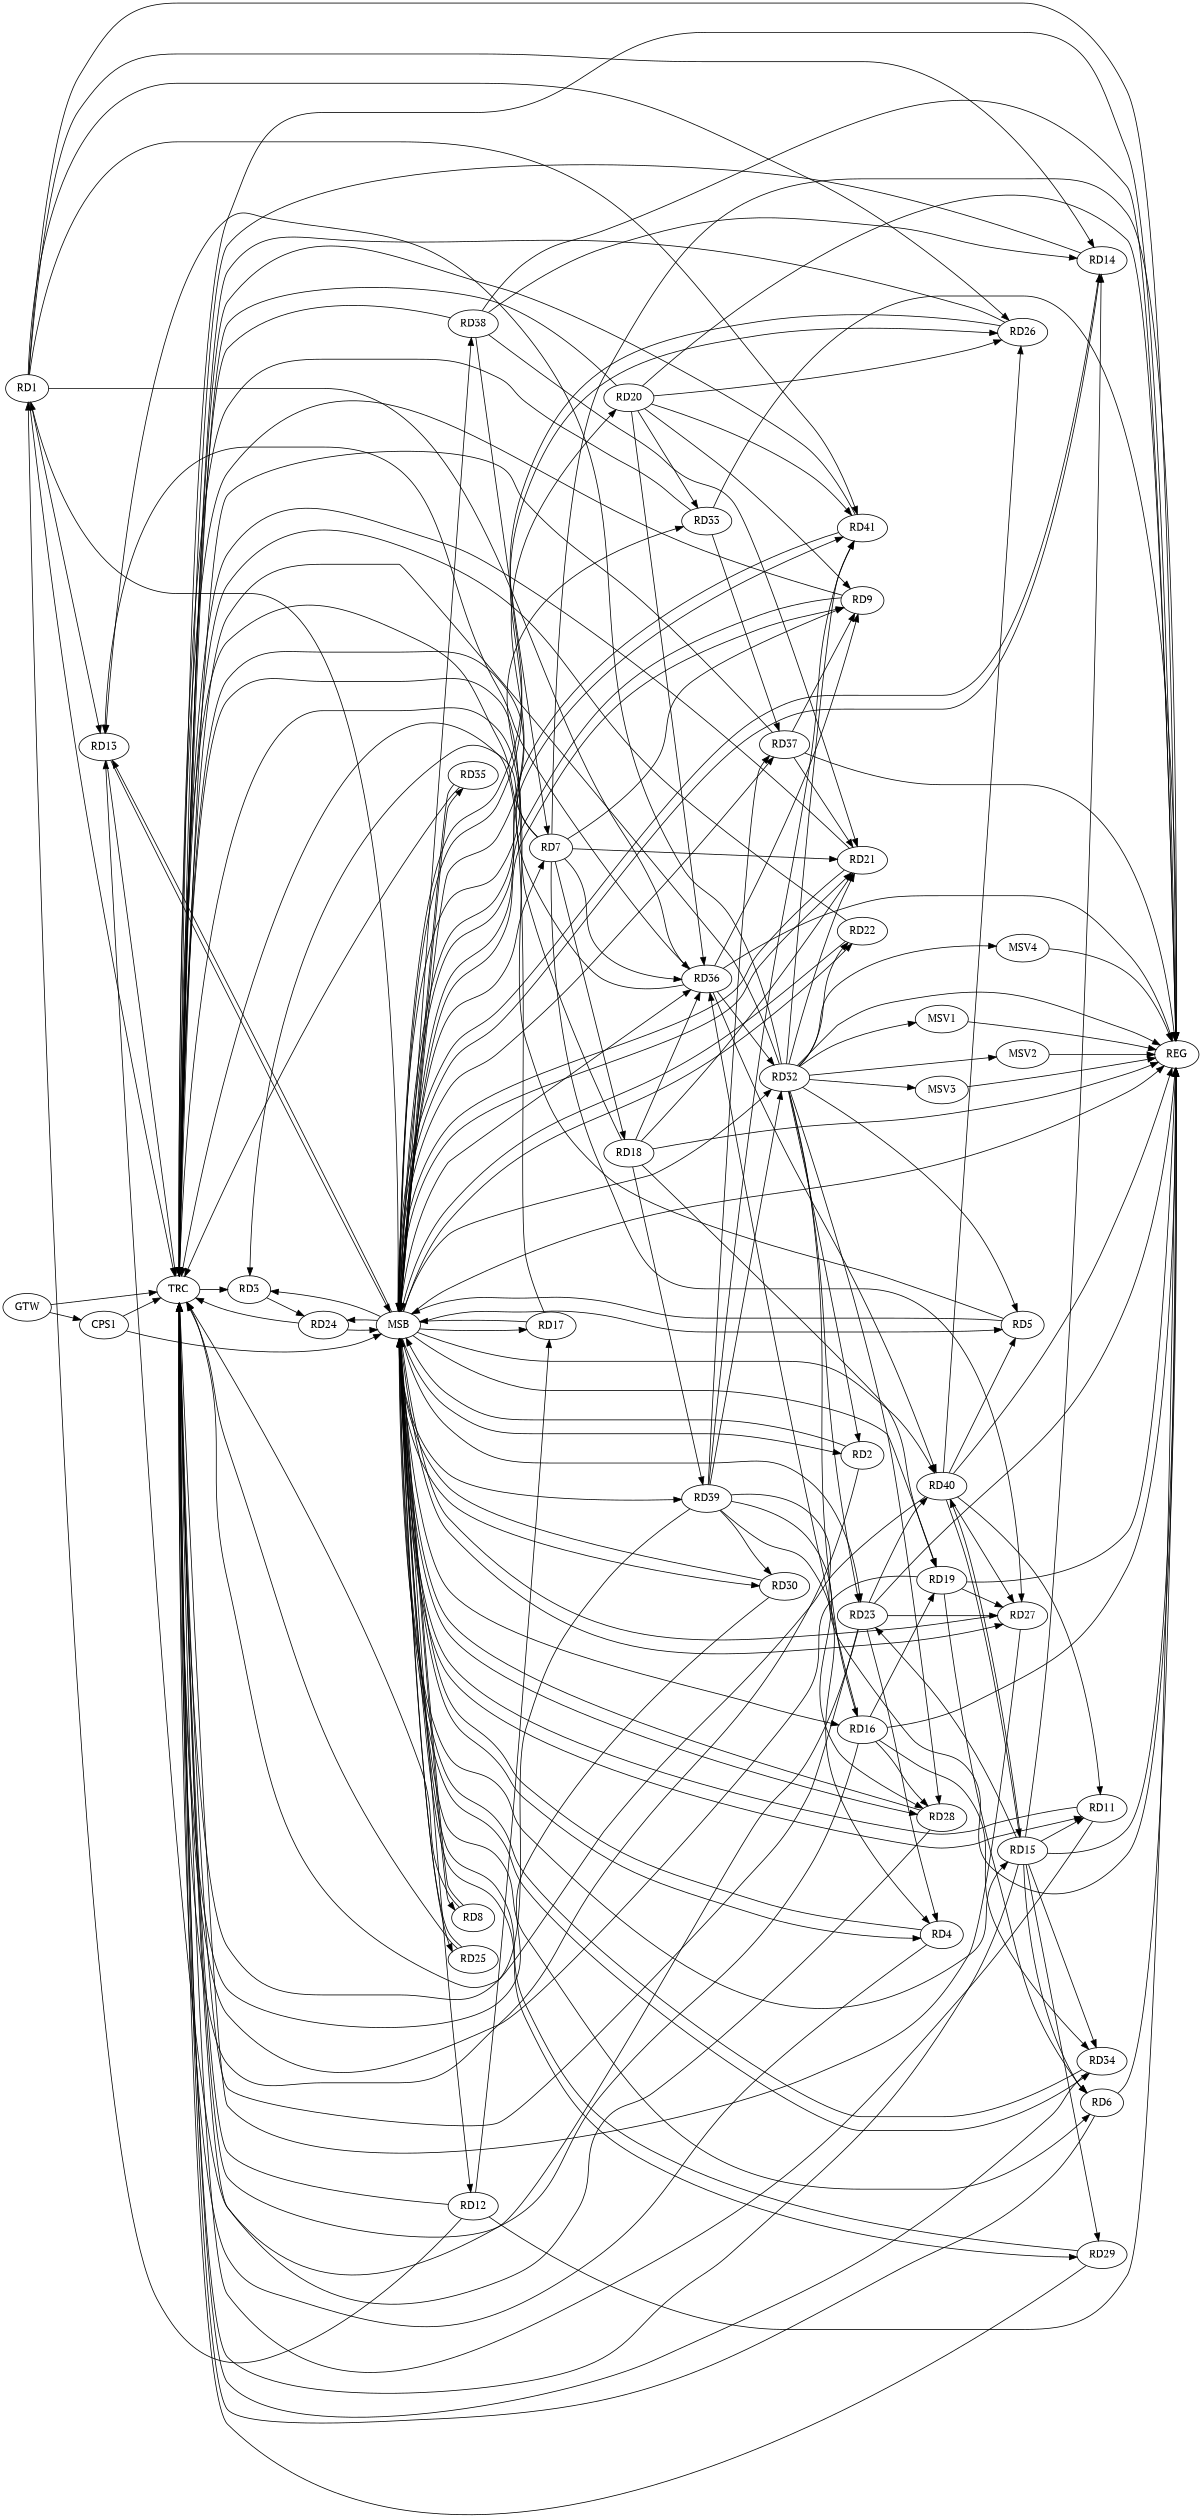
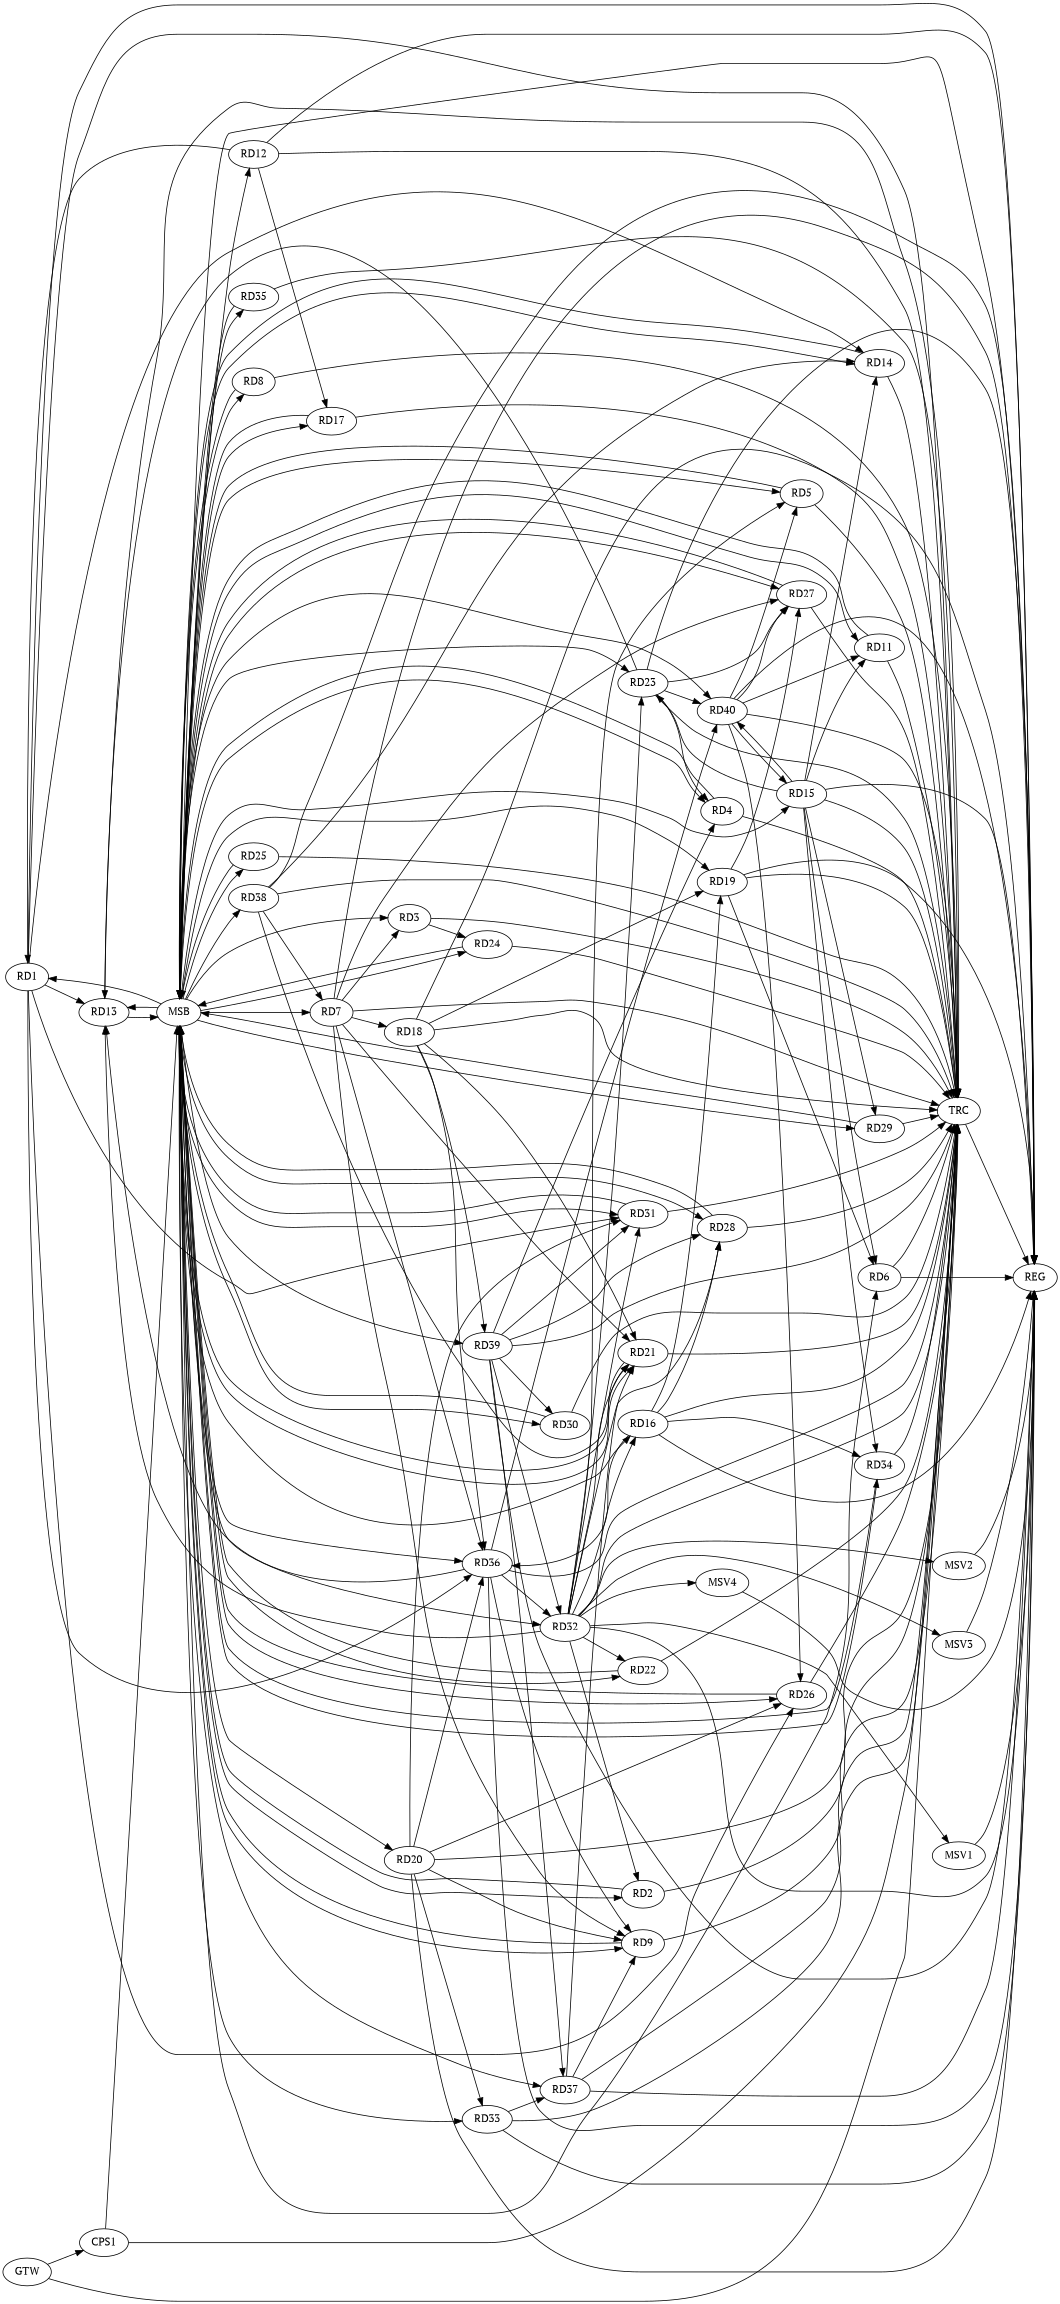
node "RD41": label "RD41" -> "RD31"
edge "TRC" -> "RD3": reversed
